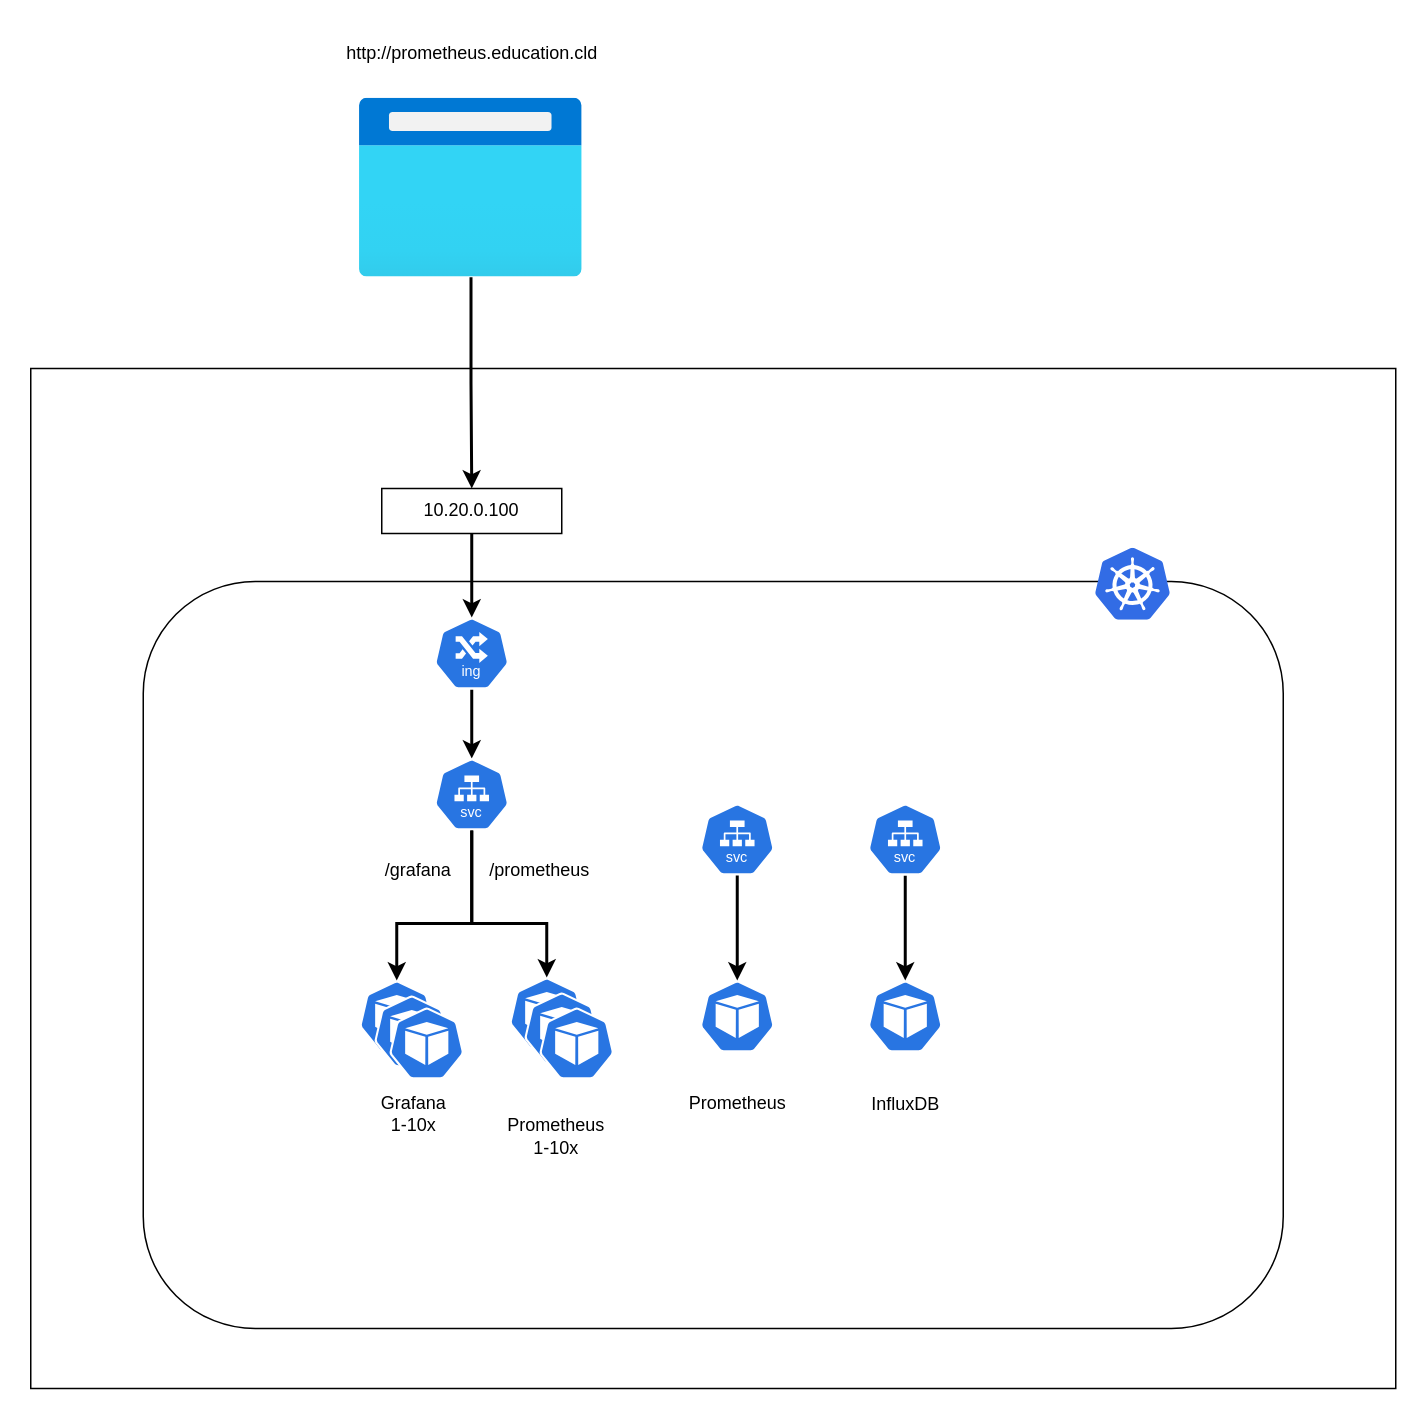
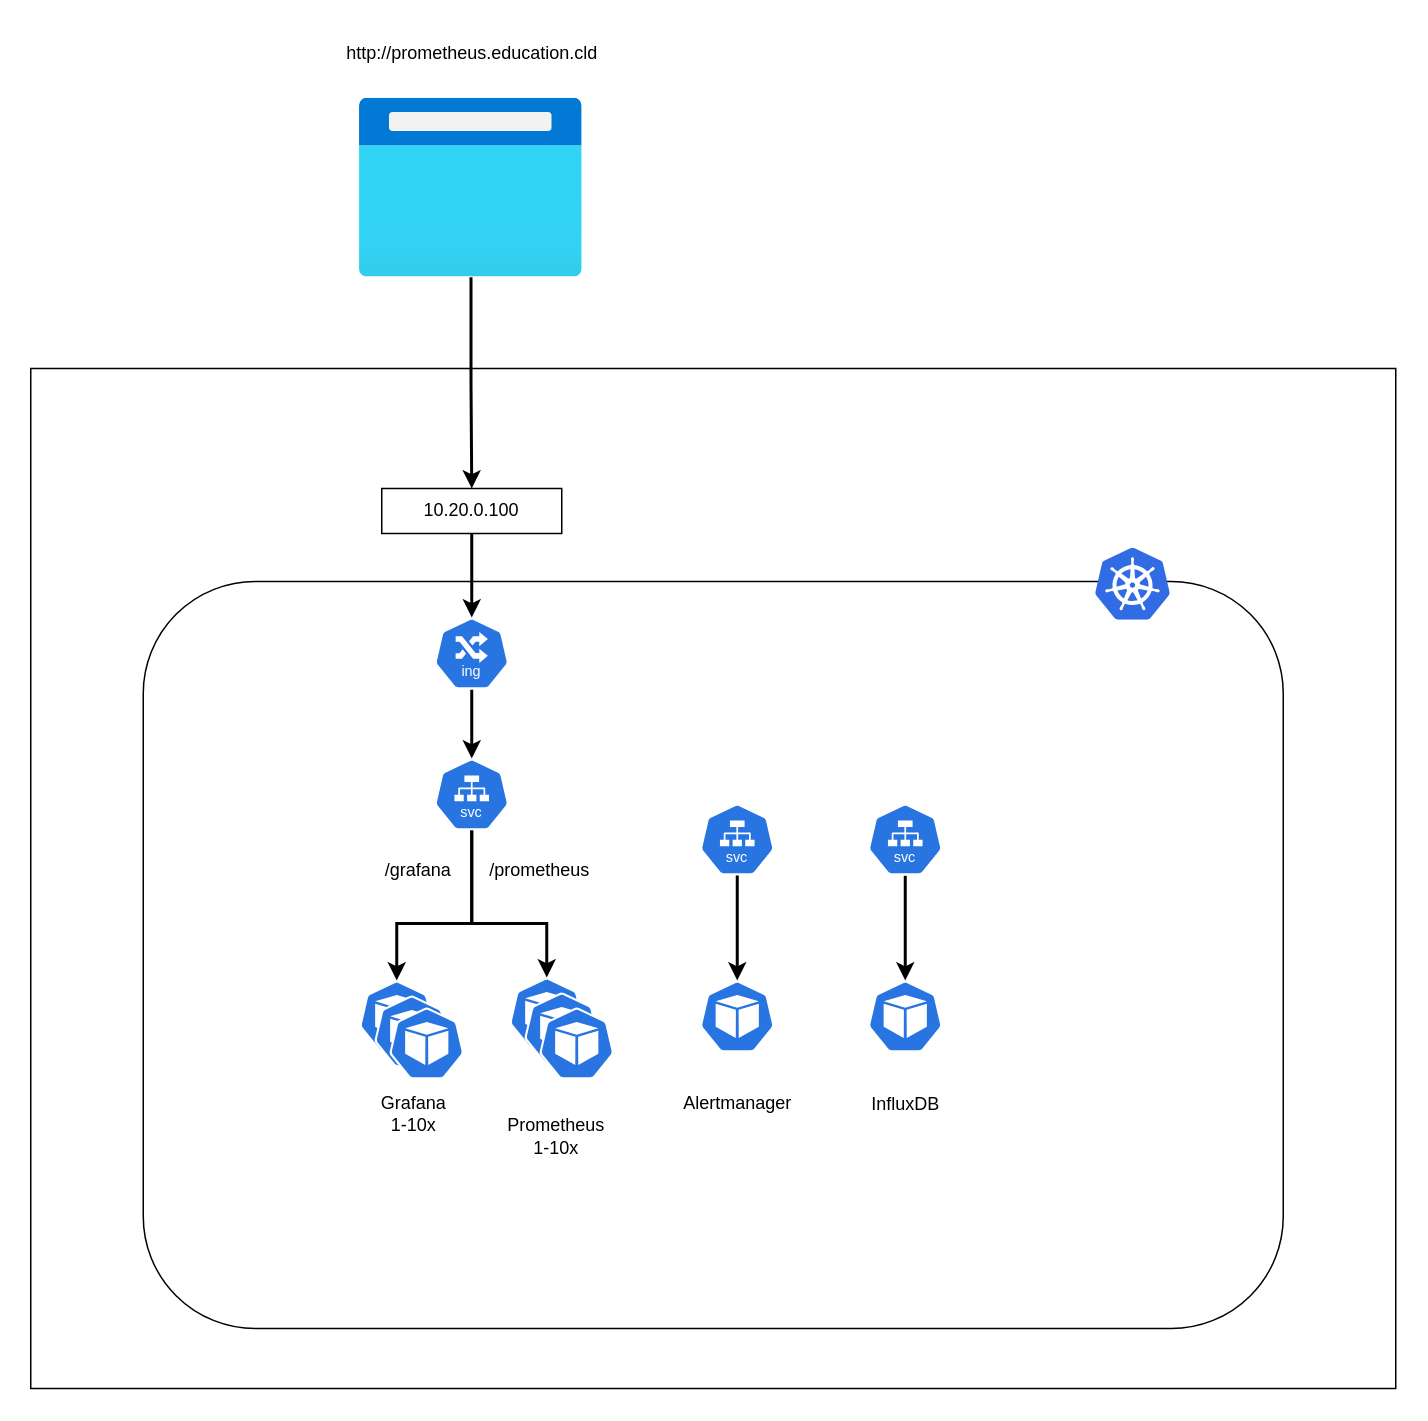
node "Prometheus": label "Prometheus" -> "Alertmanager"
